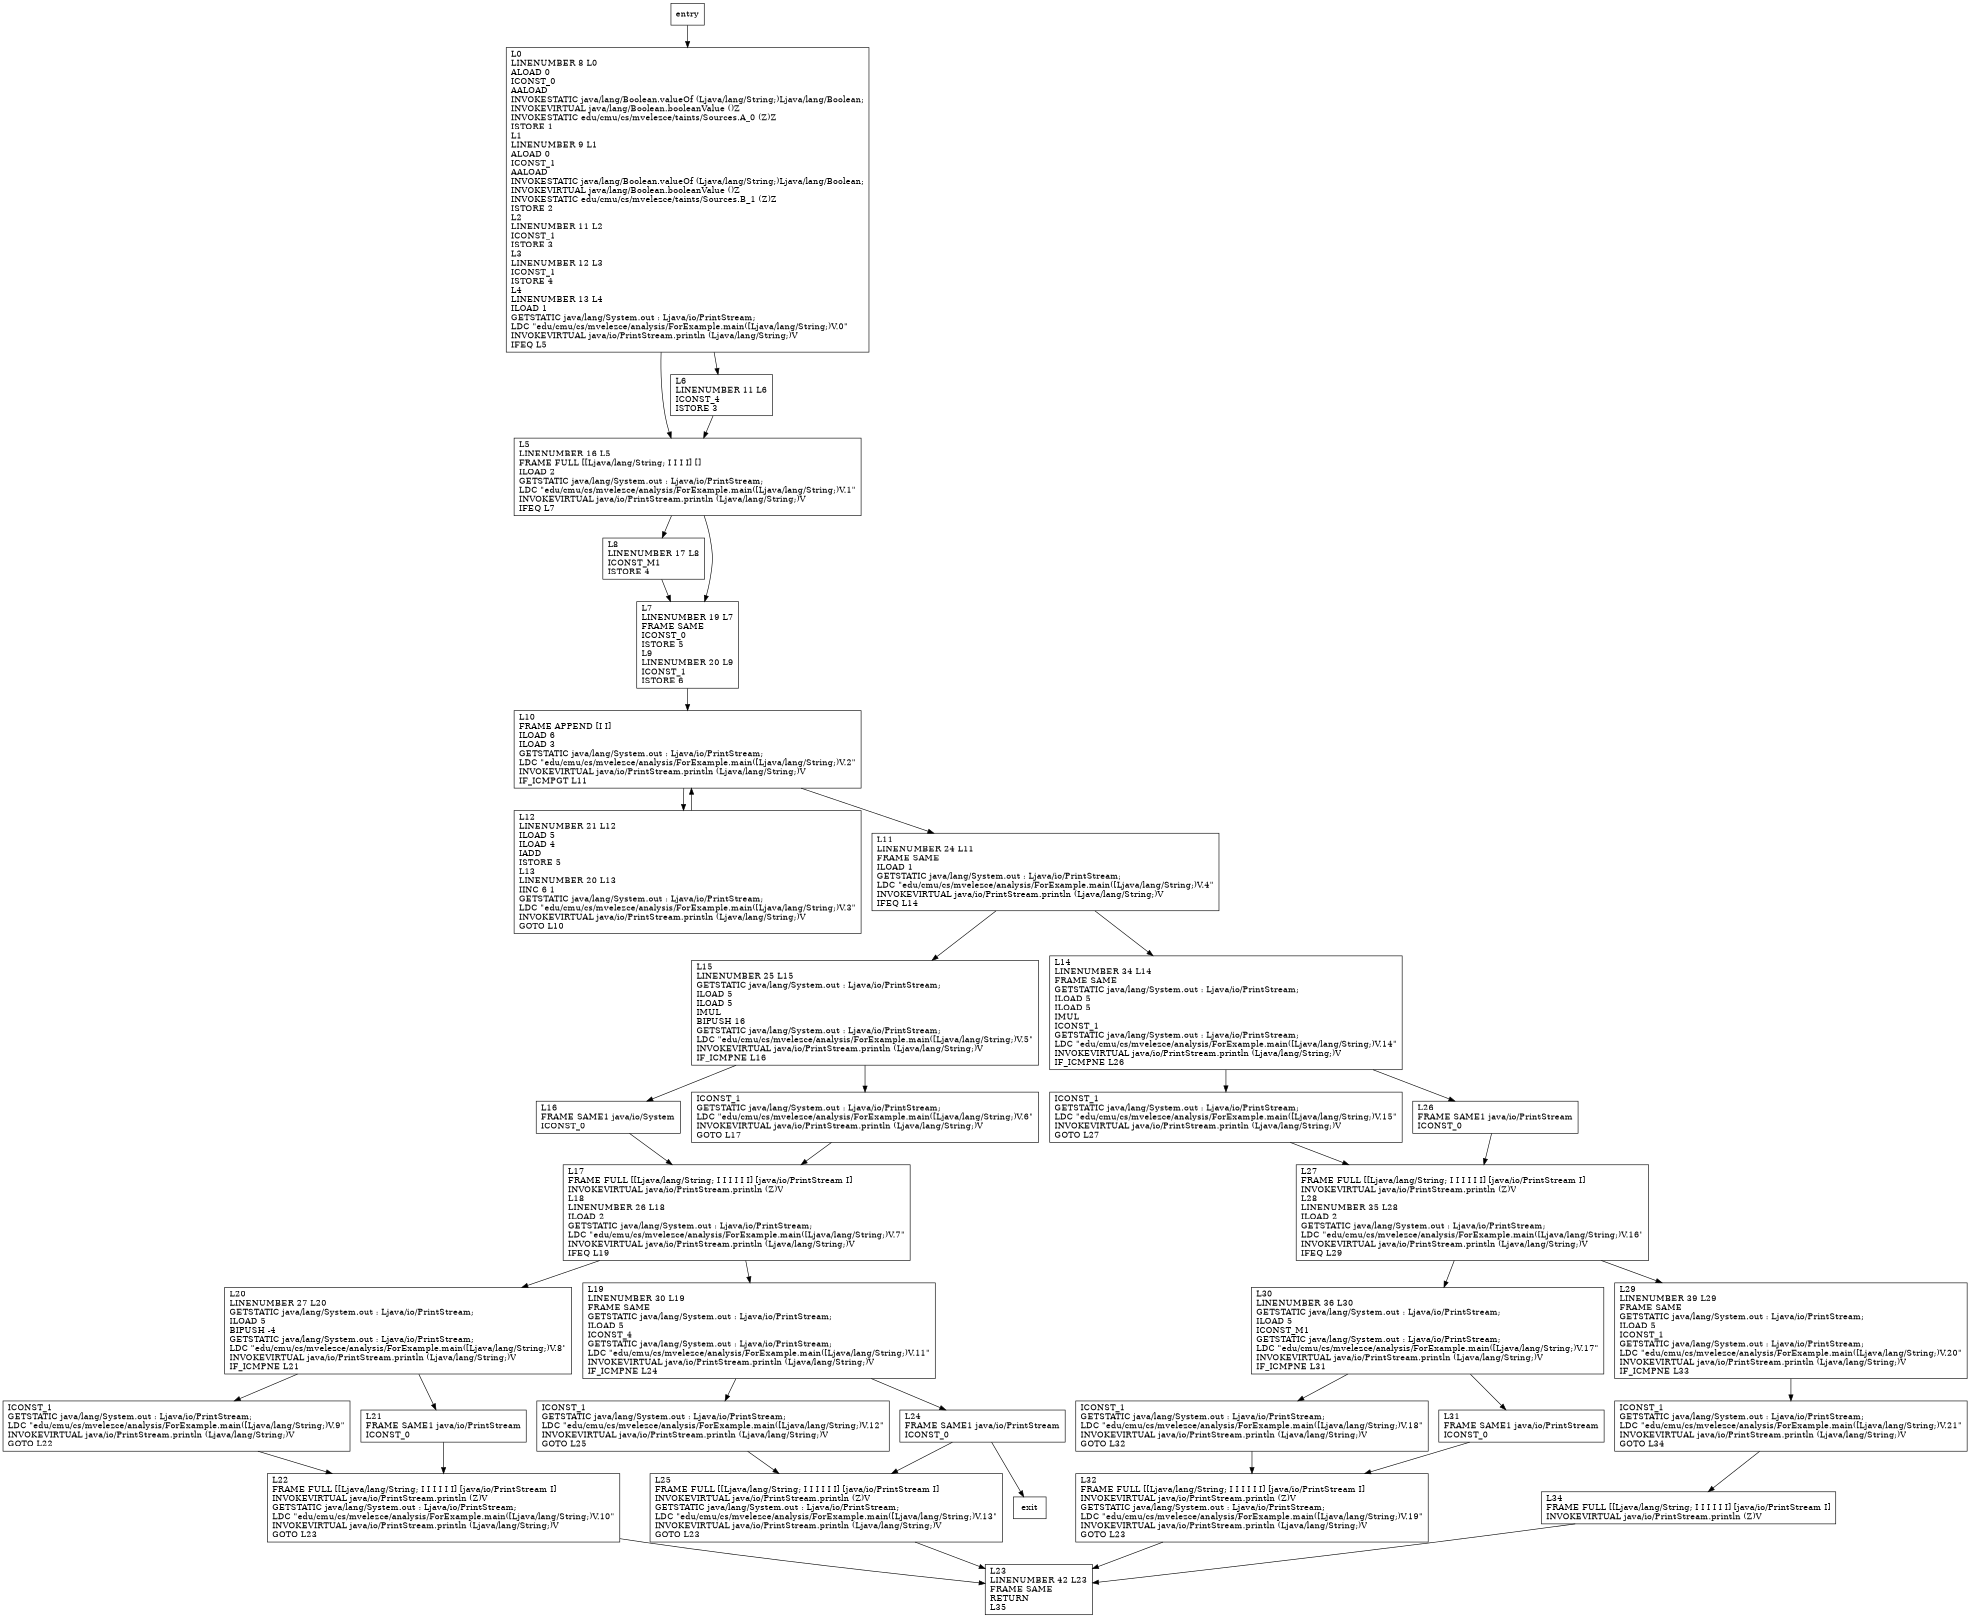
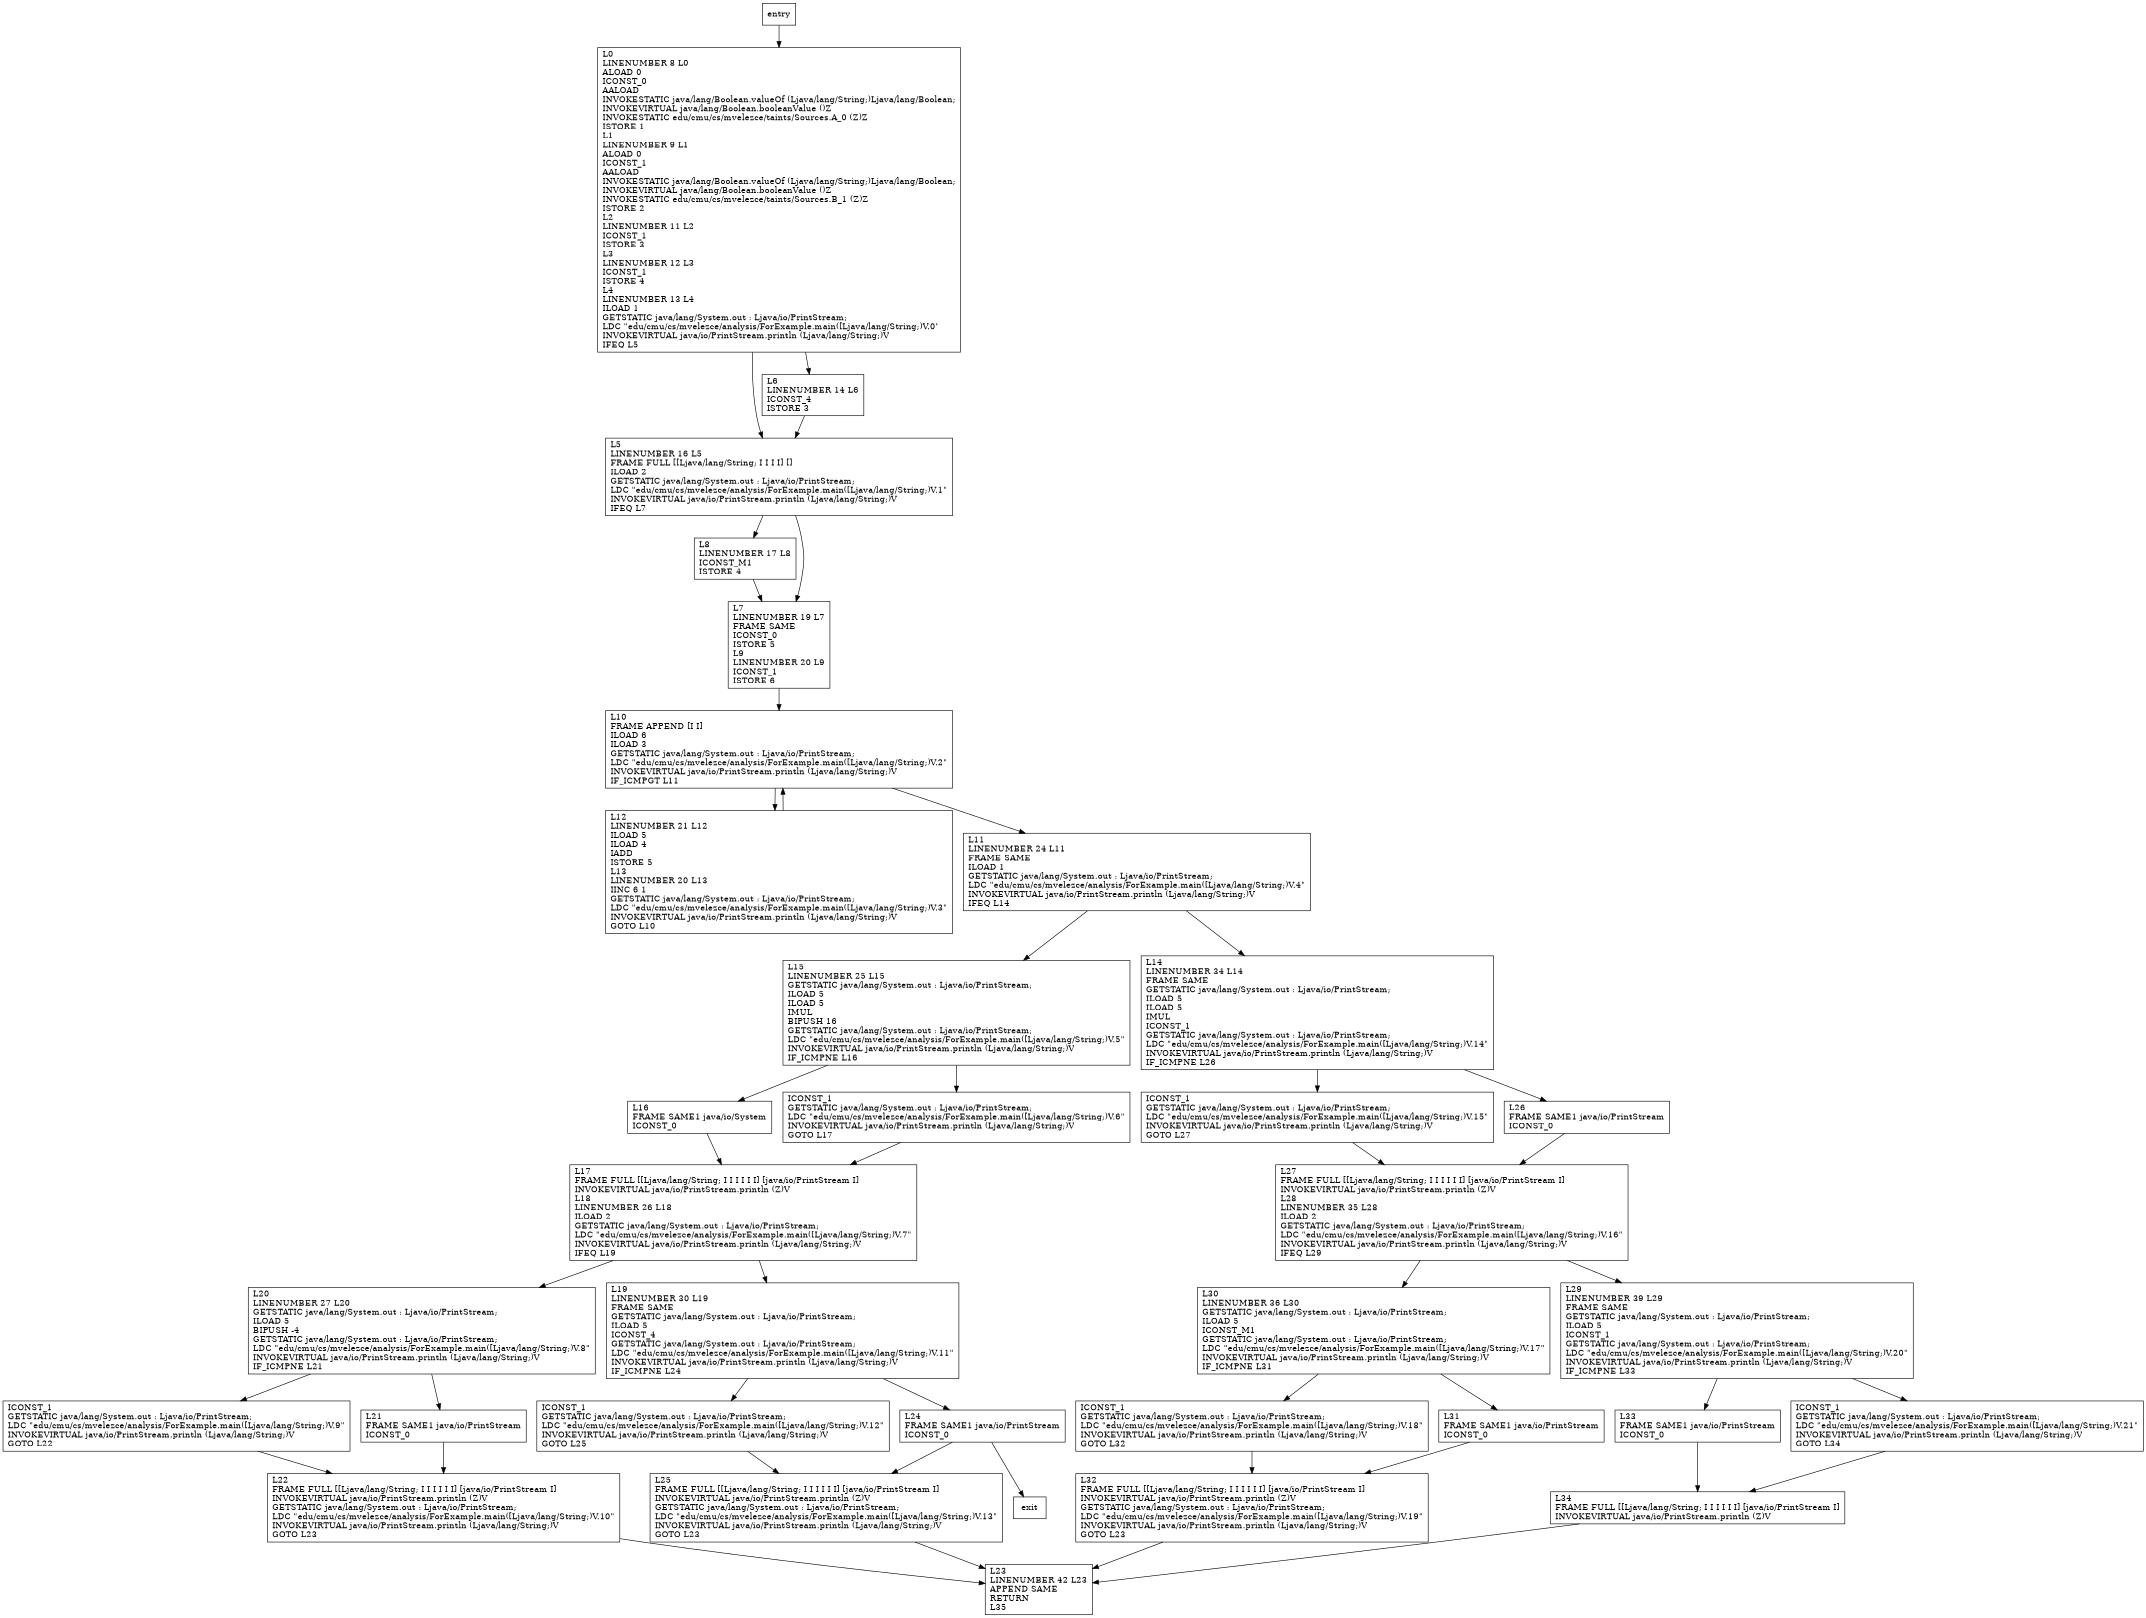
node "L6 LINENUMBER 11 L6 ICONST_4 ISTORE 3": label "L6 LINENUMBER 11 L6 ICONST_4 ISTORE 3" -> "L6 LINENUMBER 14 L6 ICONST_4 ISTORE 3"
node "L33 FRAME SAME1 java/io/PrintStream ICONST_0": added
node "L23 LINENUMBER 42 L23 FRAME SAME RETURN L35": label "L23 LINENUMBER 42 L23 FRAME SAME RETURN L35" -> "L23 LINENUMBER 42 L23 APPEND SAME RETURN L35"
